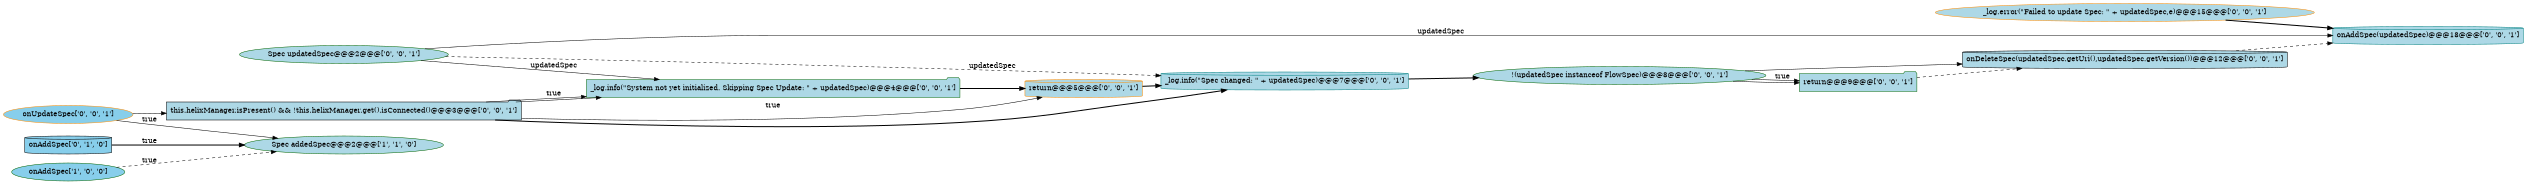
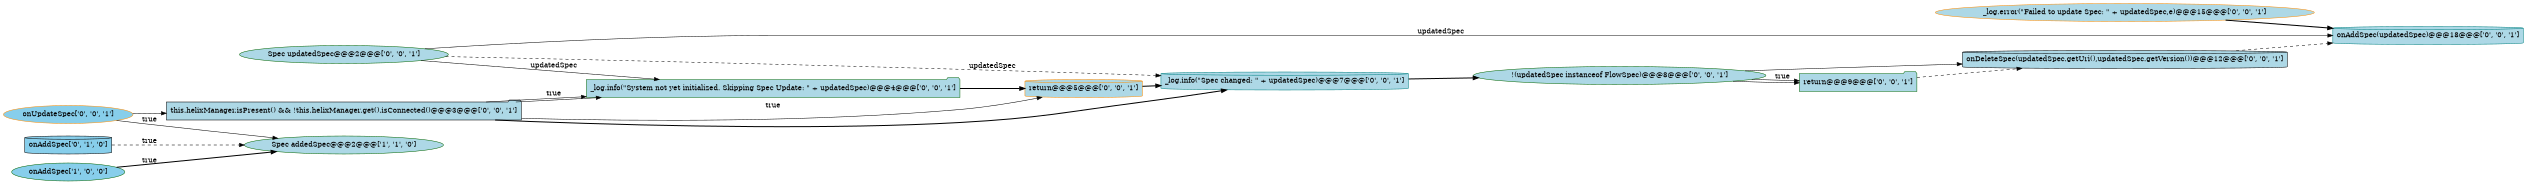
edge "onAddSpec['0', '1', '0']" -> "Spec addedSpec@@@2@@@['1', '1', '0']": style bold -> dashed
edge "onAddSpec['1', '0', '0']" -> "Spec addedSpec@@@2@@@['1', '1', '0']": style dashed -> bold
